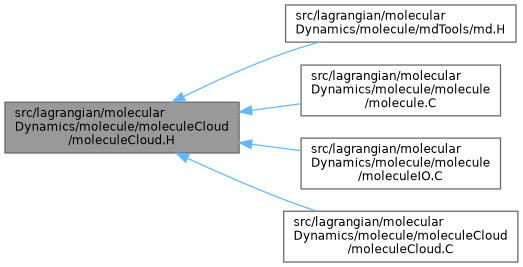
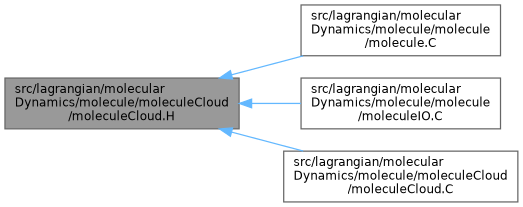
node "src/lagrangian/molecular Dynamics/molecule/mdTools/md.H": removed
